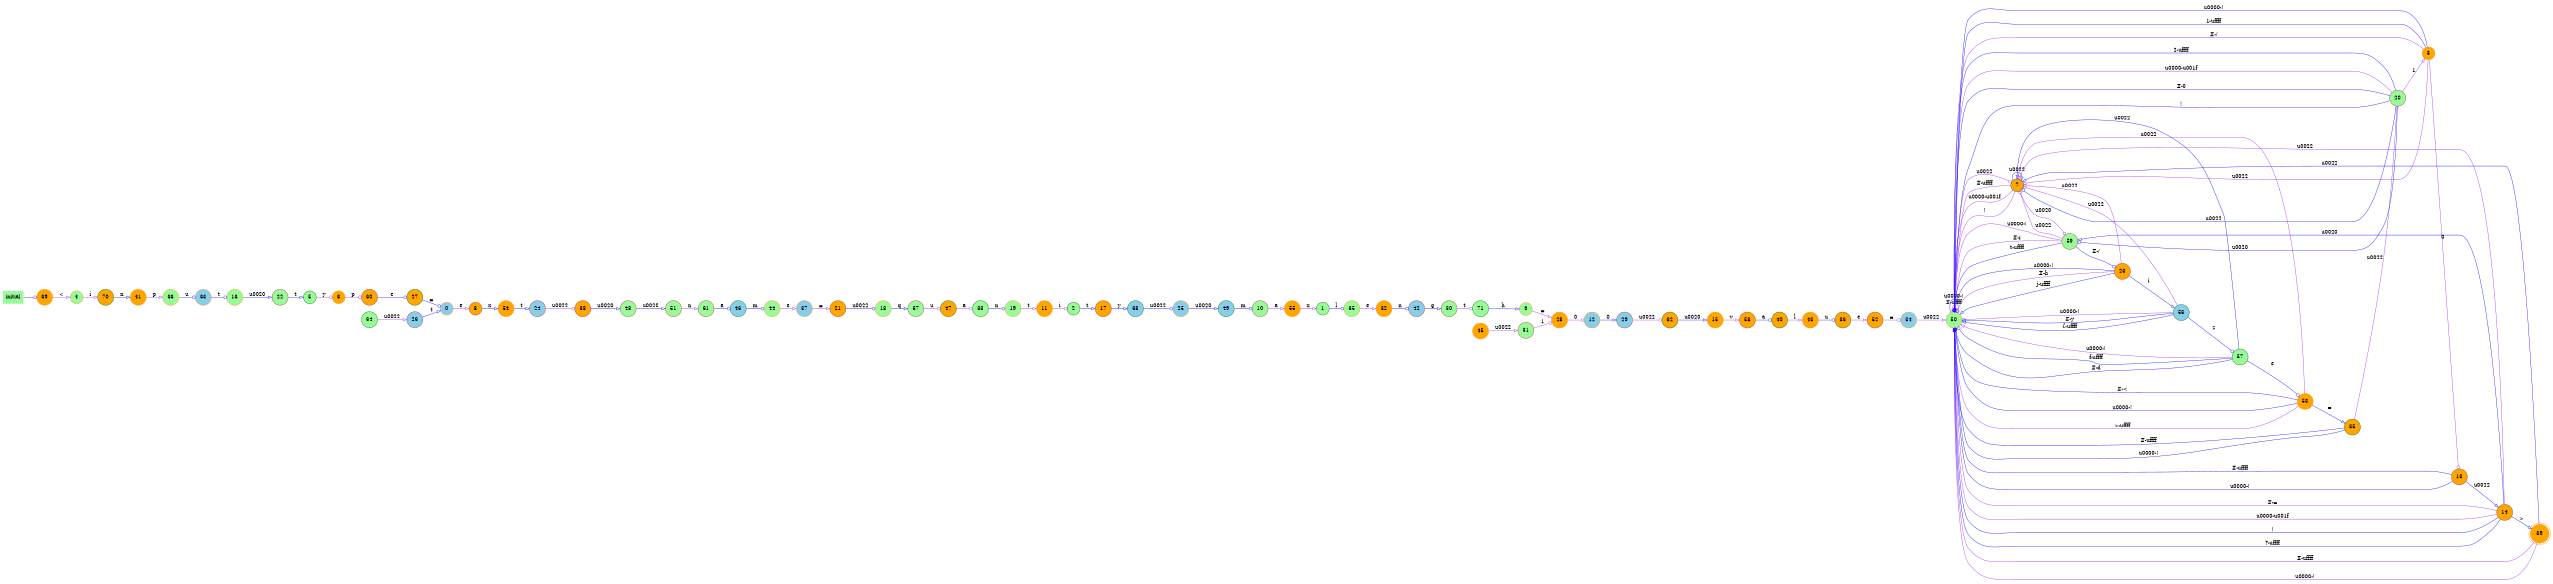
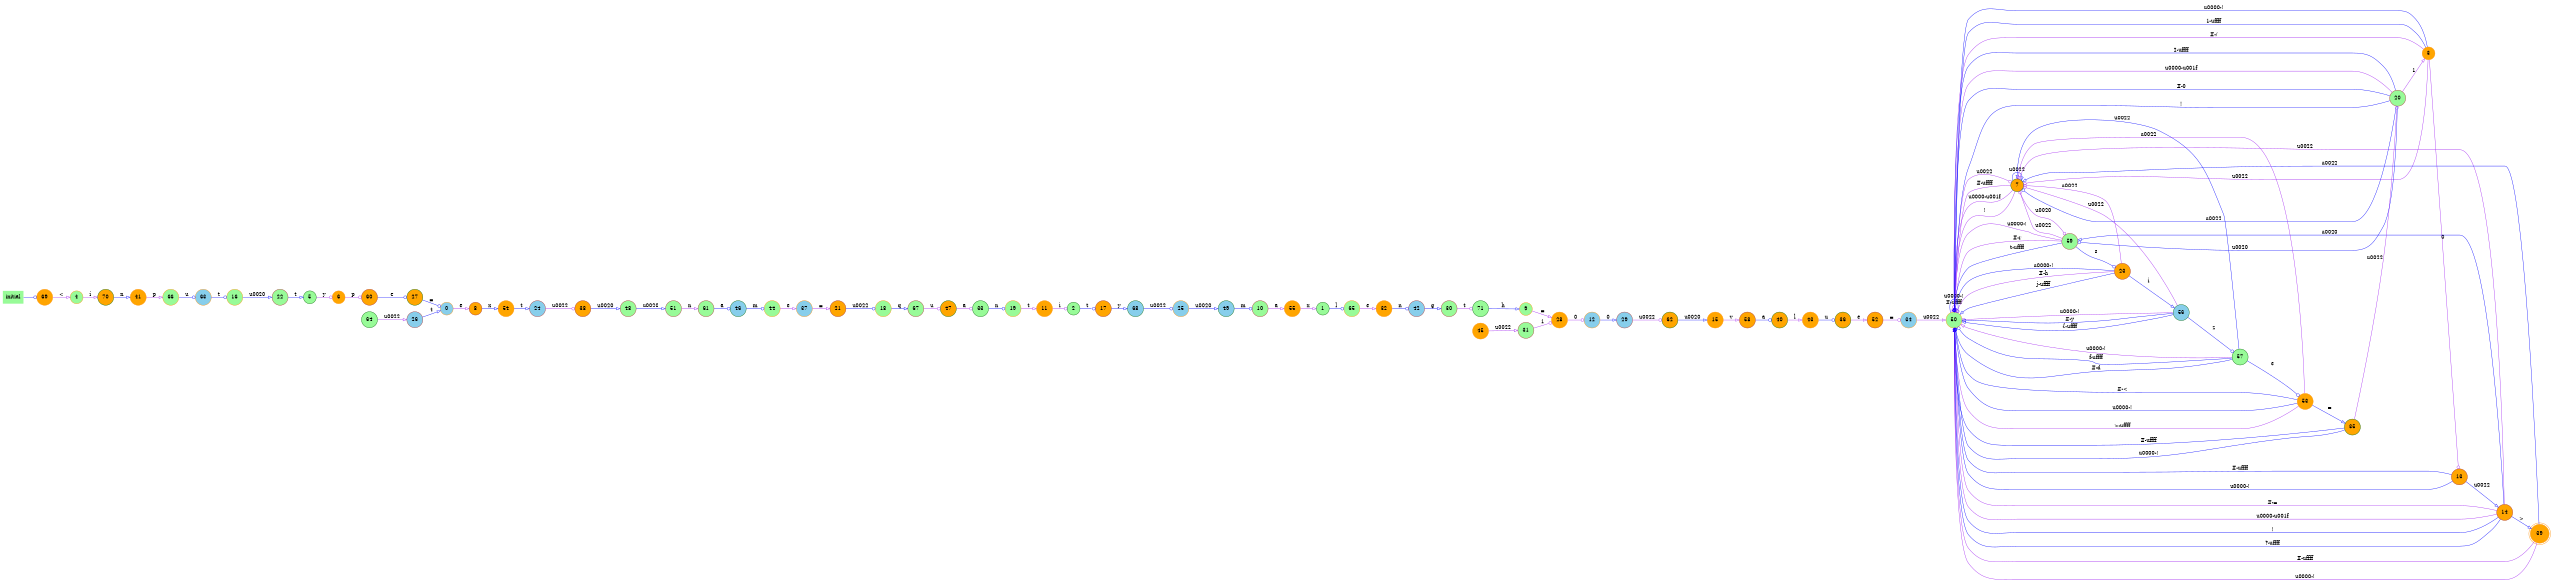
edge "59" -> "23": label "#-/" -> "s"
edge "2" -> "17": arrowhead onormal -> odot
